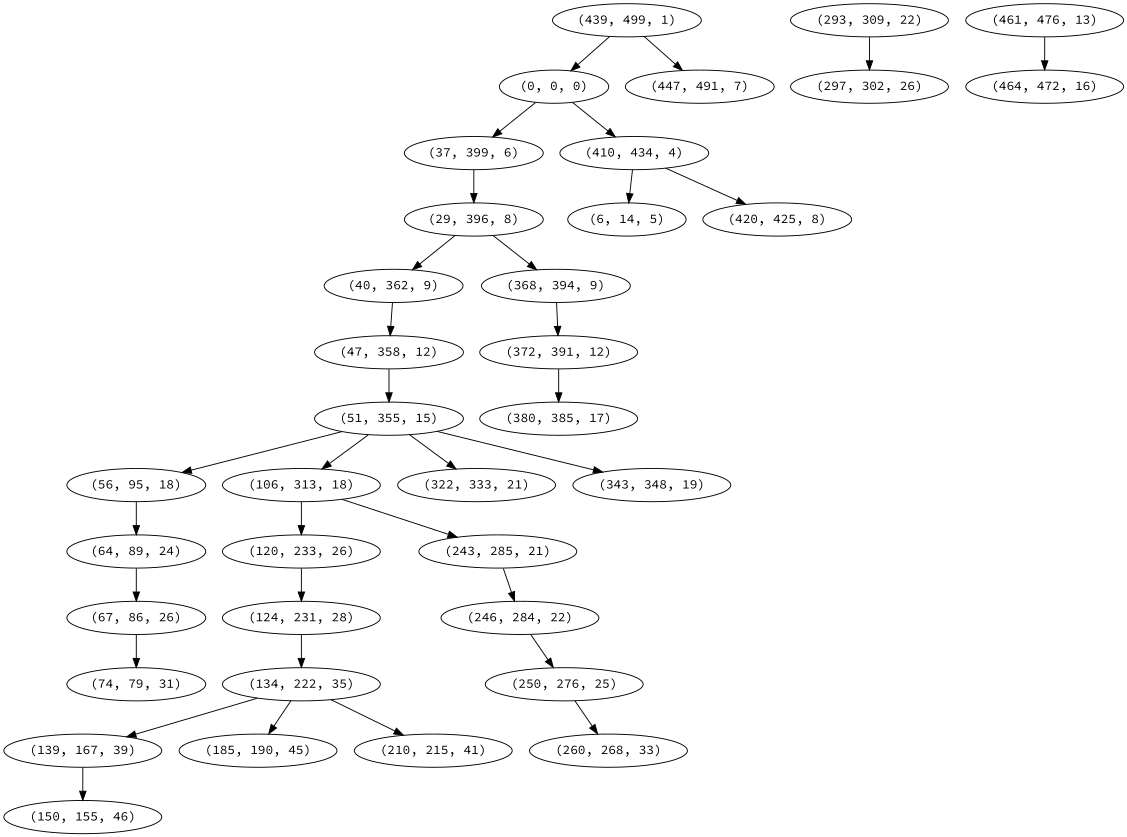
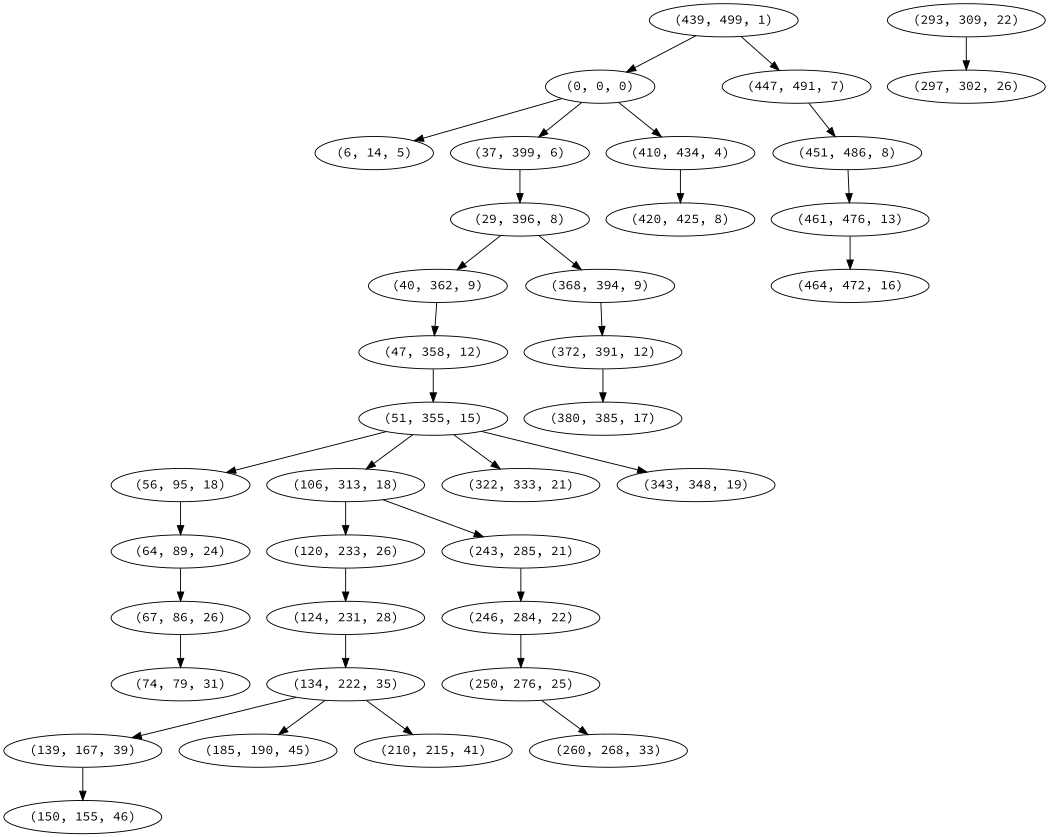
node "(451, 486, 8)": added
edge "(410, 434, 4)" -> "(6, 14, 5)": now "(0, 0, 0)" -> "(6, 14, 5)"
